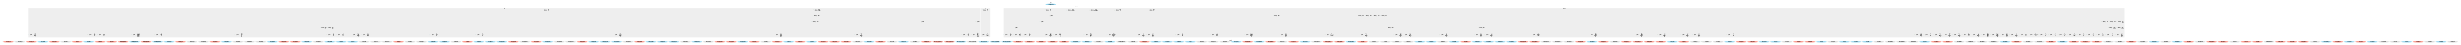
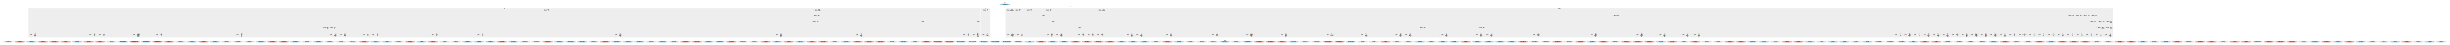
node "dev-lang/yasm-9999": fillcolor lightgrey -> salmon
node "dev-libs/expat-2.2.1": removed
node "media-libs/mesa-17.1.10": fillcolor lightgrey -> salmon
